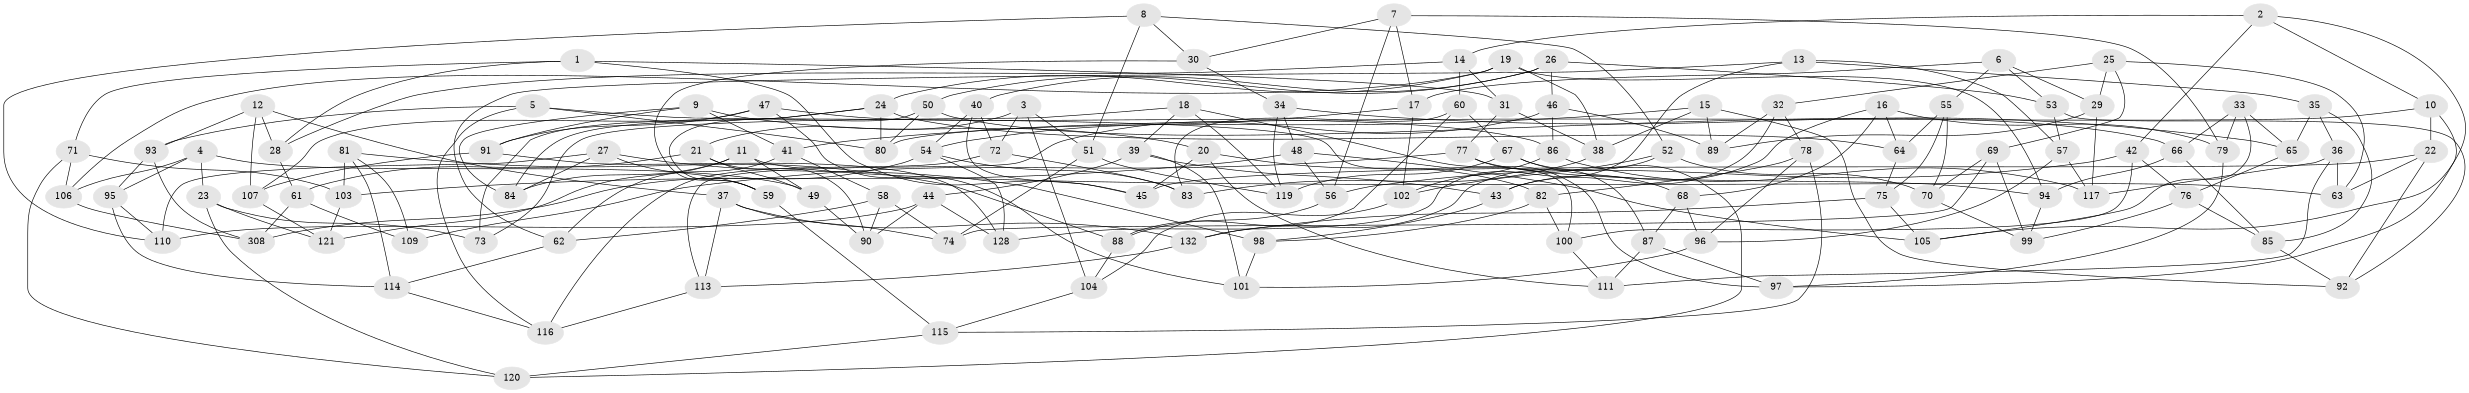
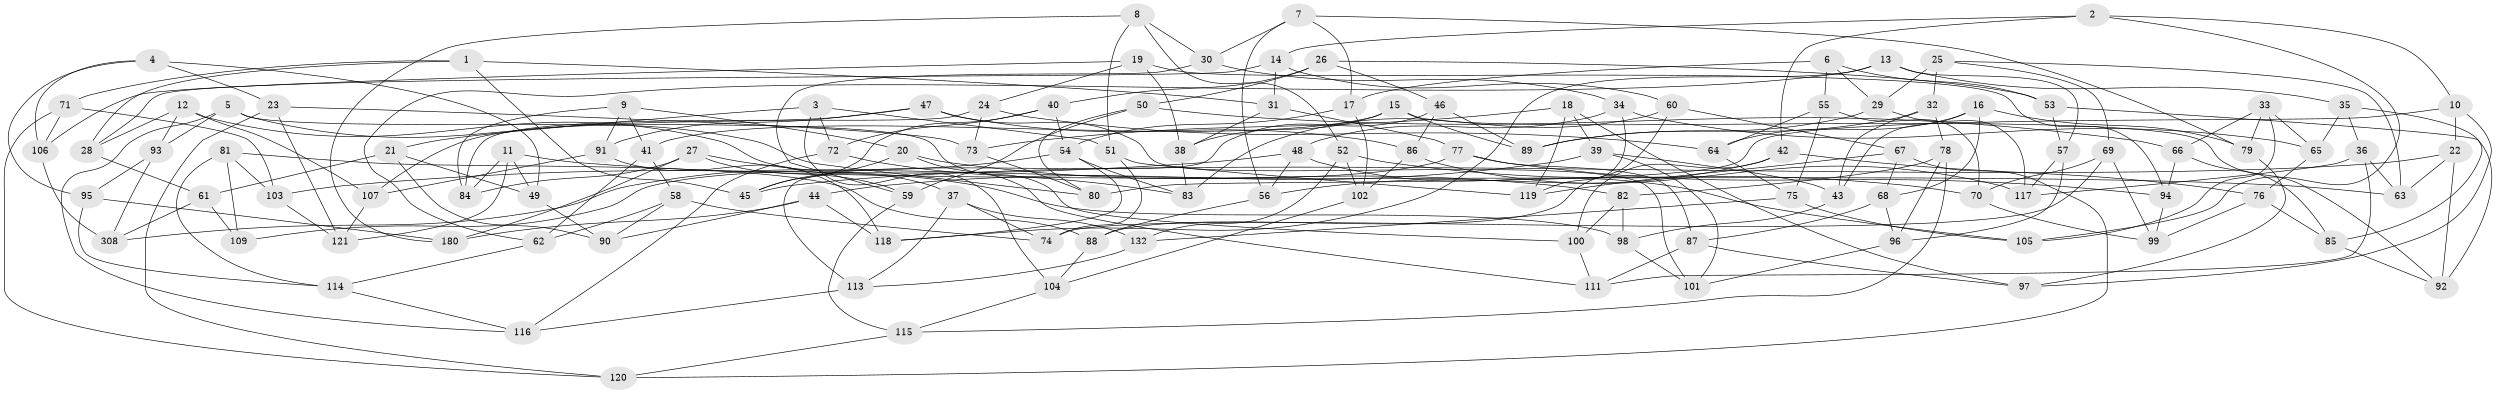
edge "24" -- "80": now "73" -- "80"
node "110": label "110" -> "180"
node "128": label "128" -> "118"
